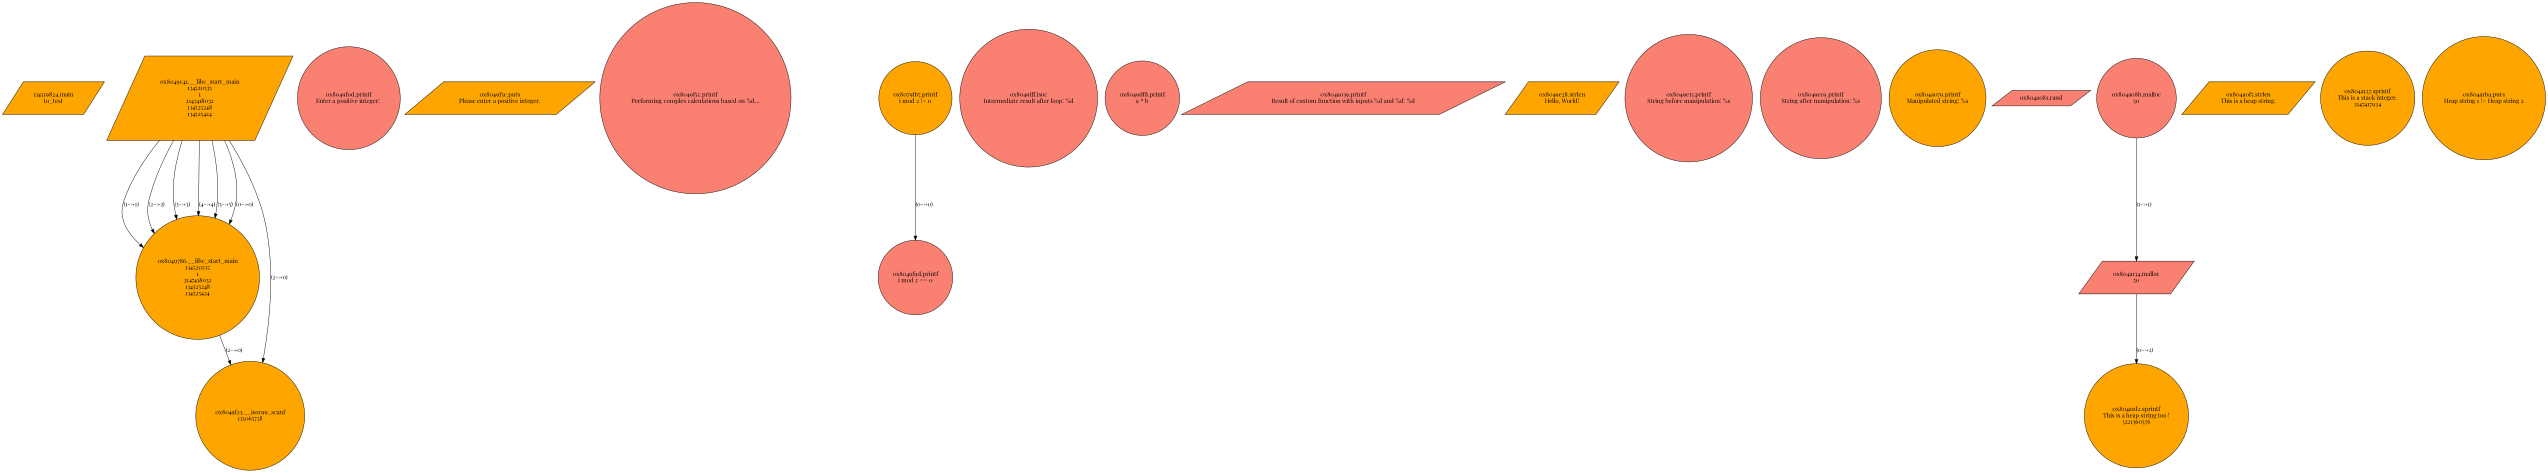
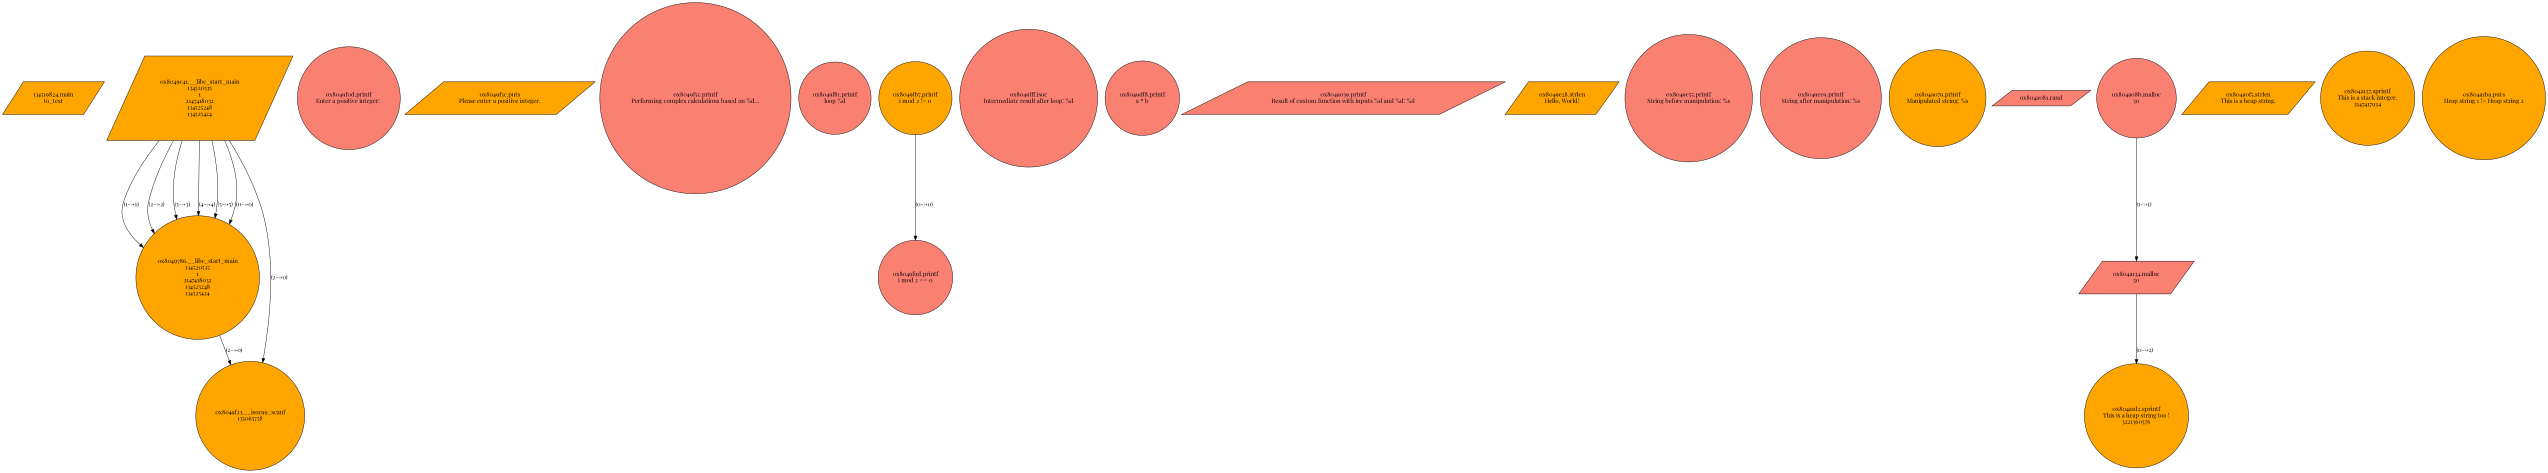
node "0x8049f81.printf loop %d": added
node "0x8079fb7.printf i mod 2 != 0": label "0x8079fb7.printf i mod 2 != 0" -> "0x8049fb7.printf i mod 2 != 0"
node "0x8049e15.printf String before manipulation: %s": label "0x8049e15.printf String before manipulation: %s" -> "0x8049e55.printf String before manipulation: %s"
